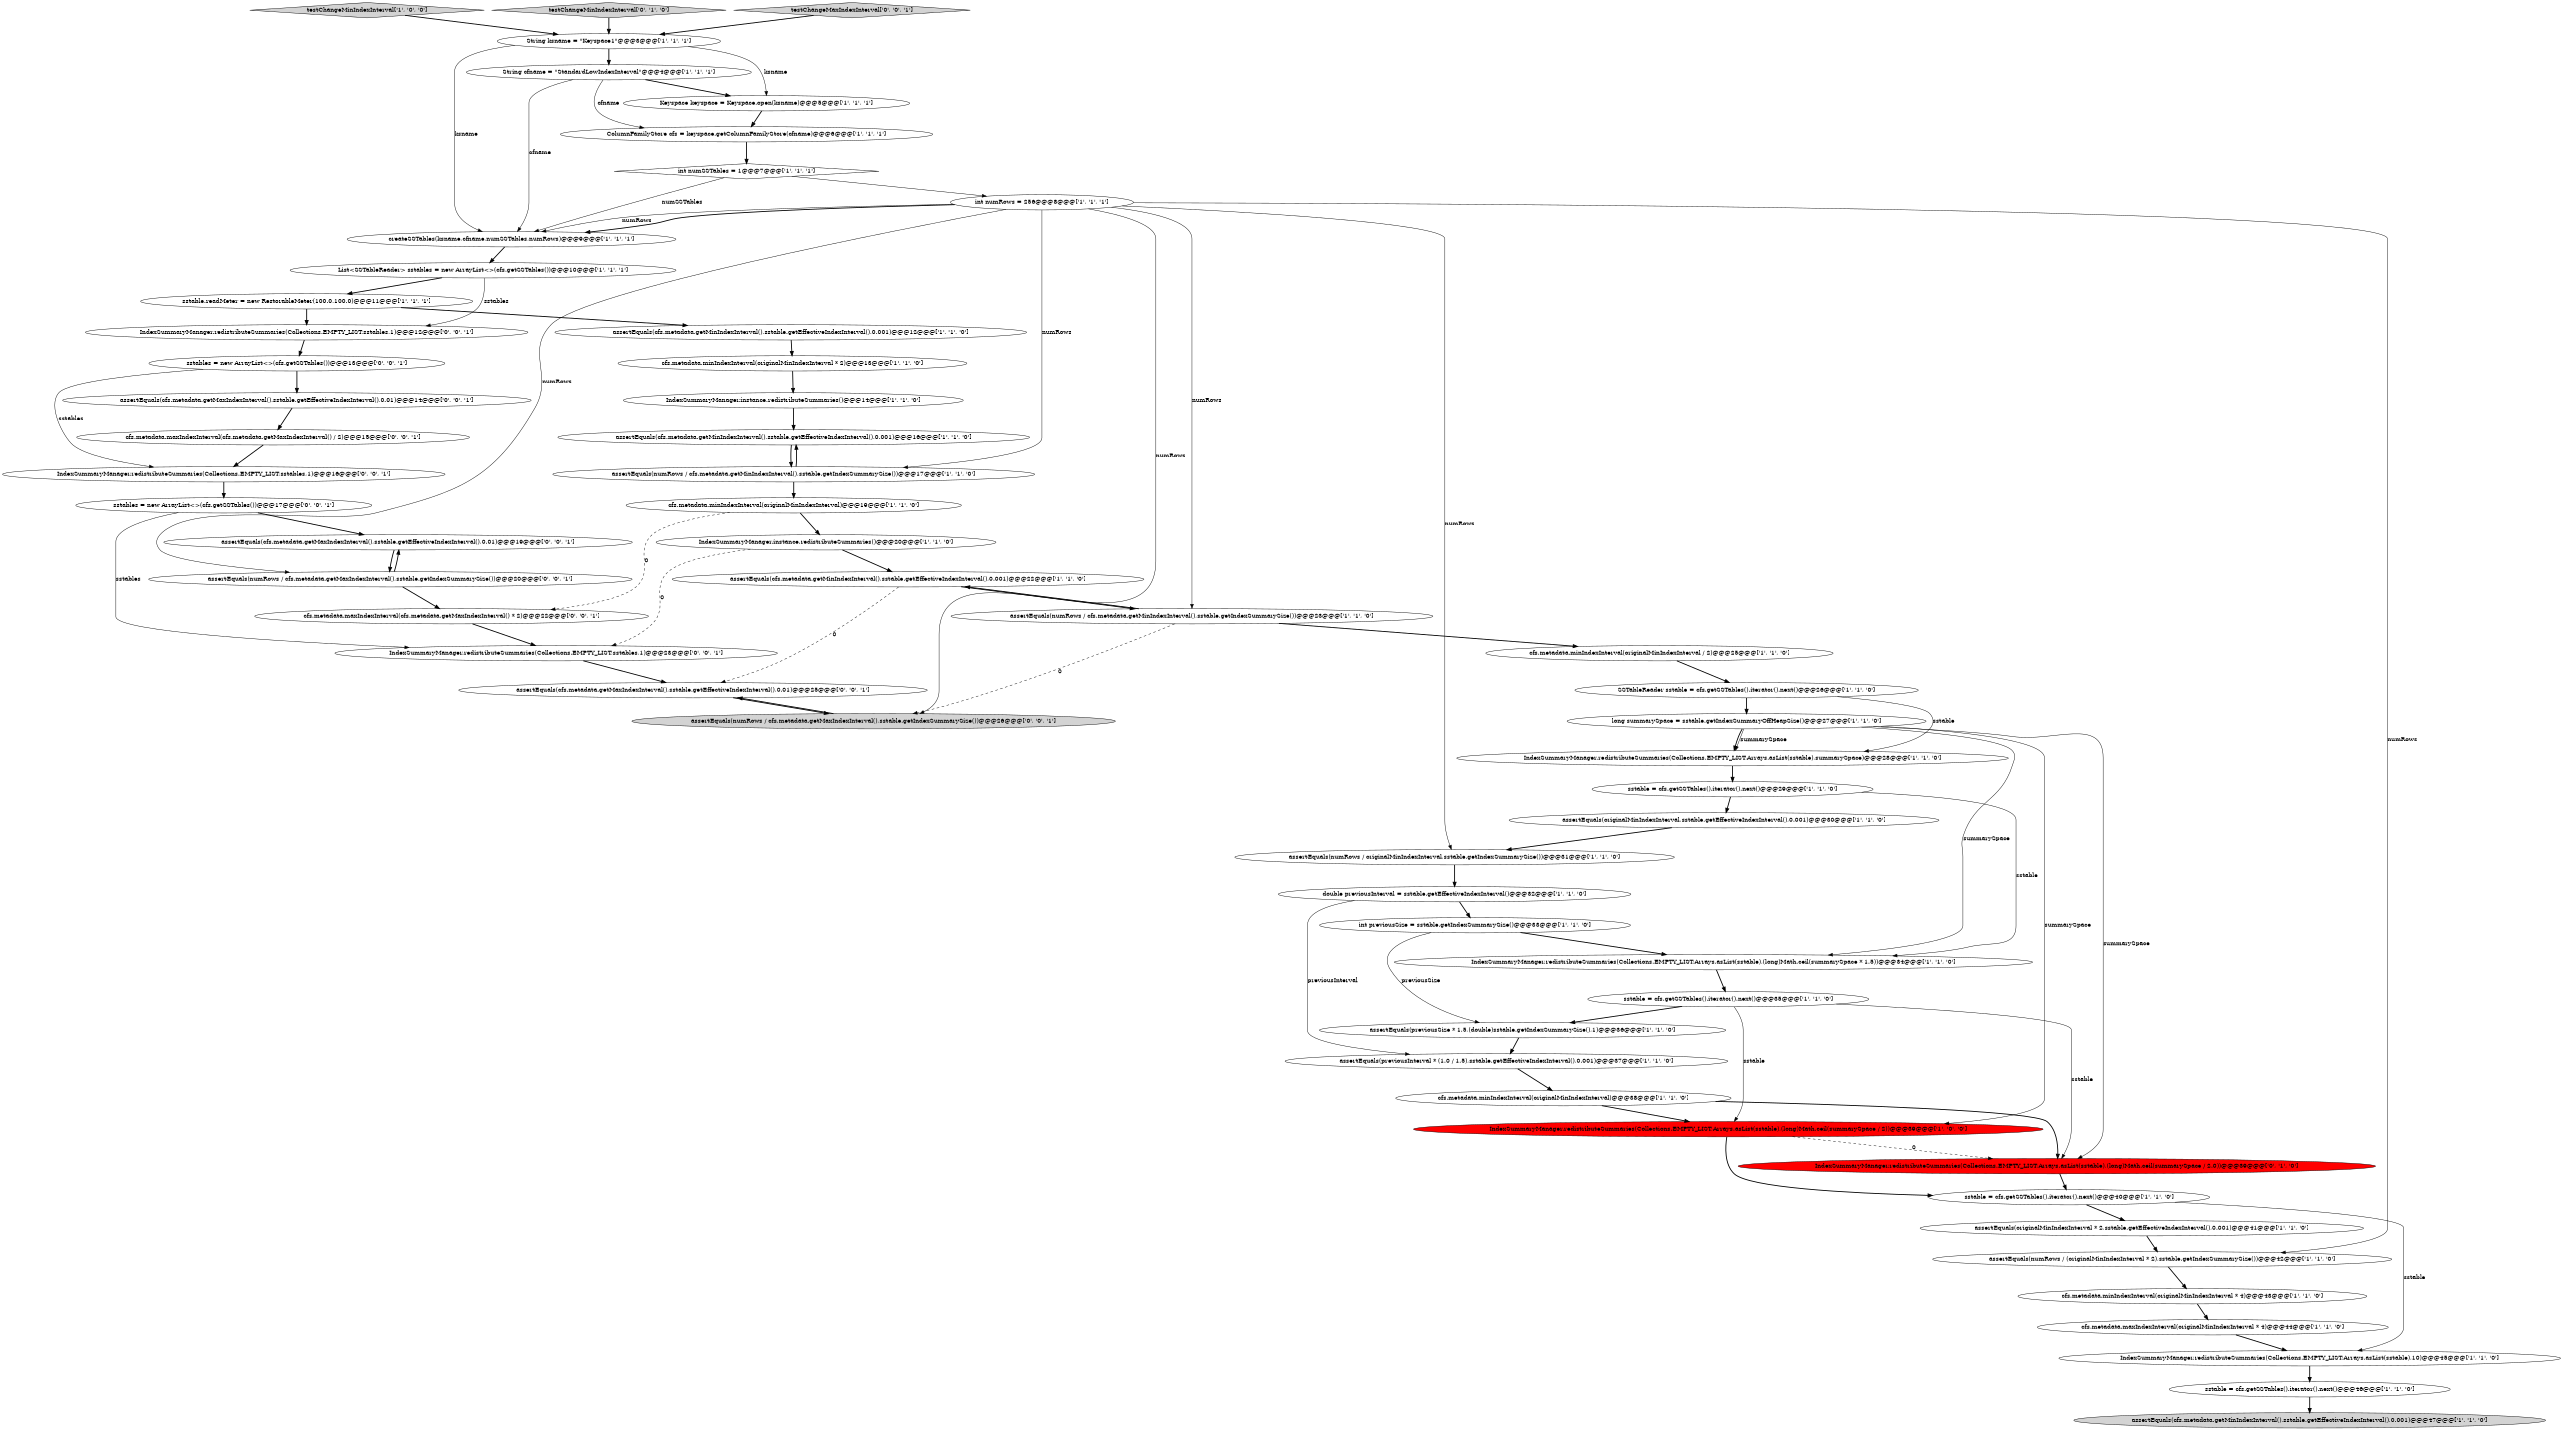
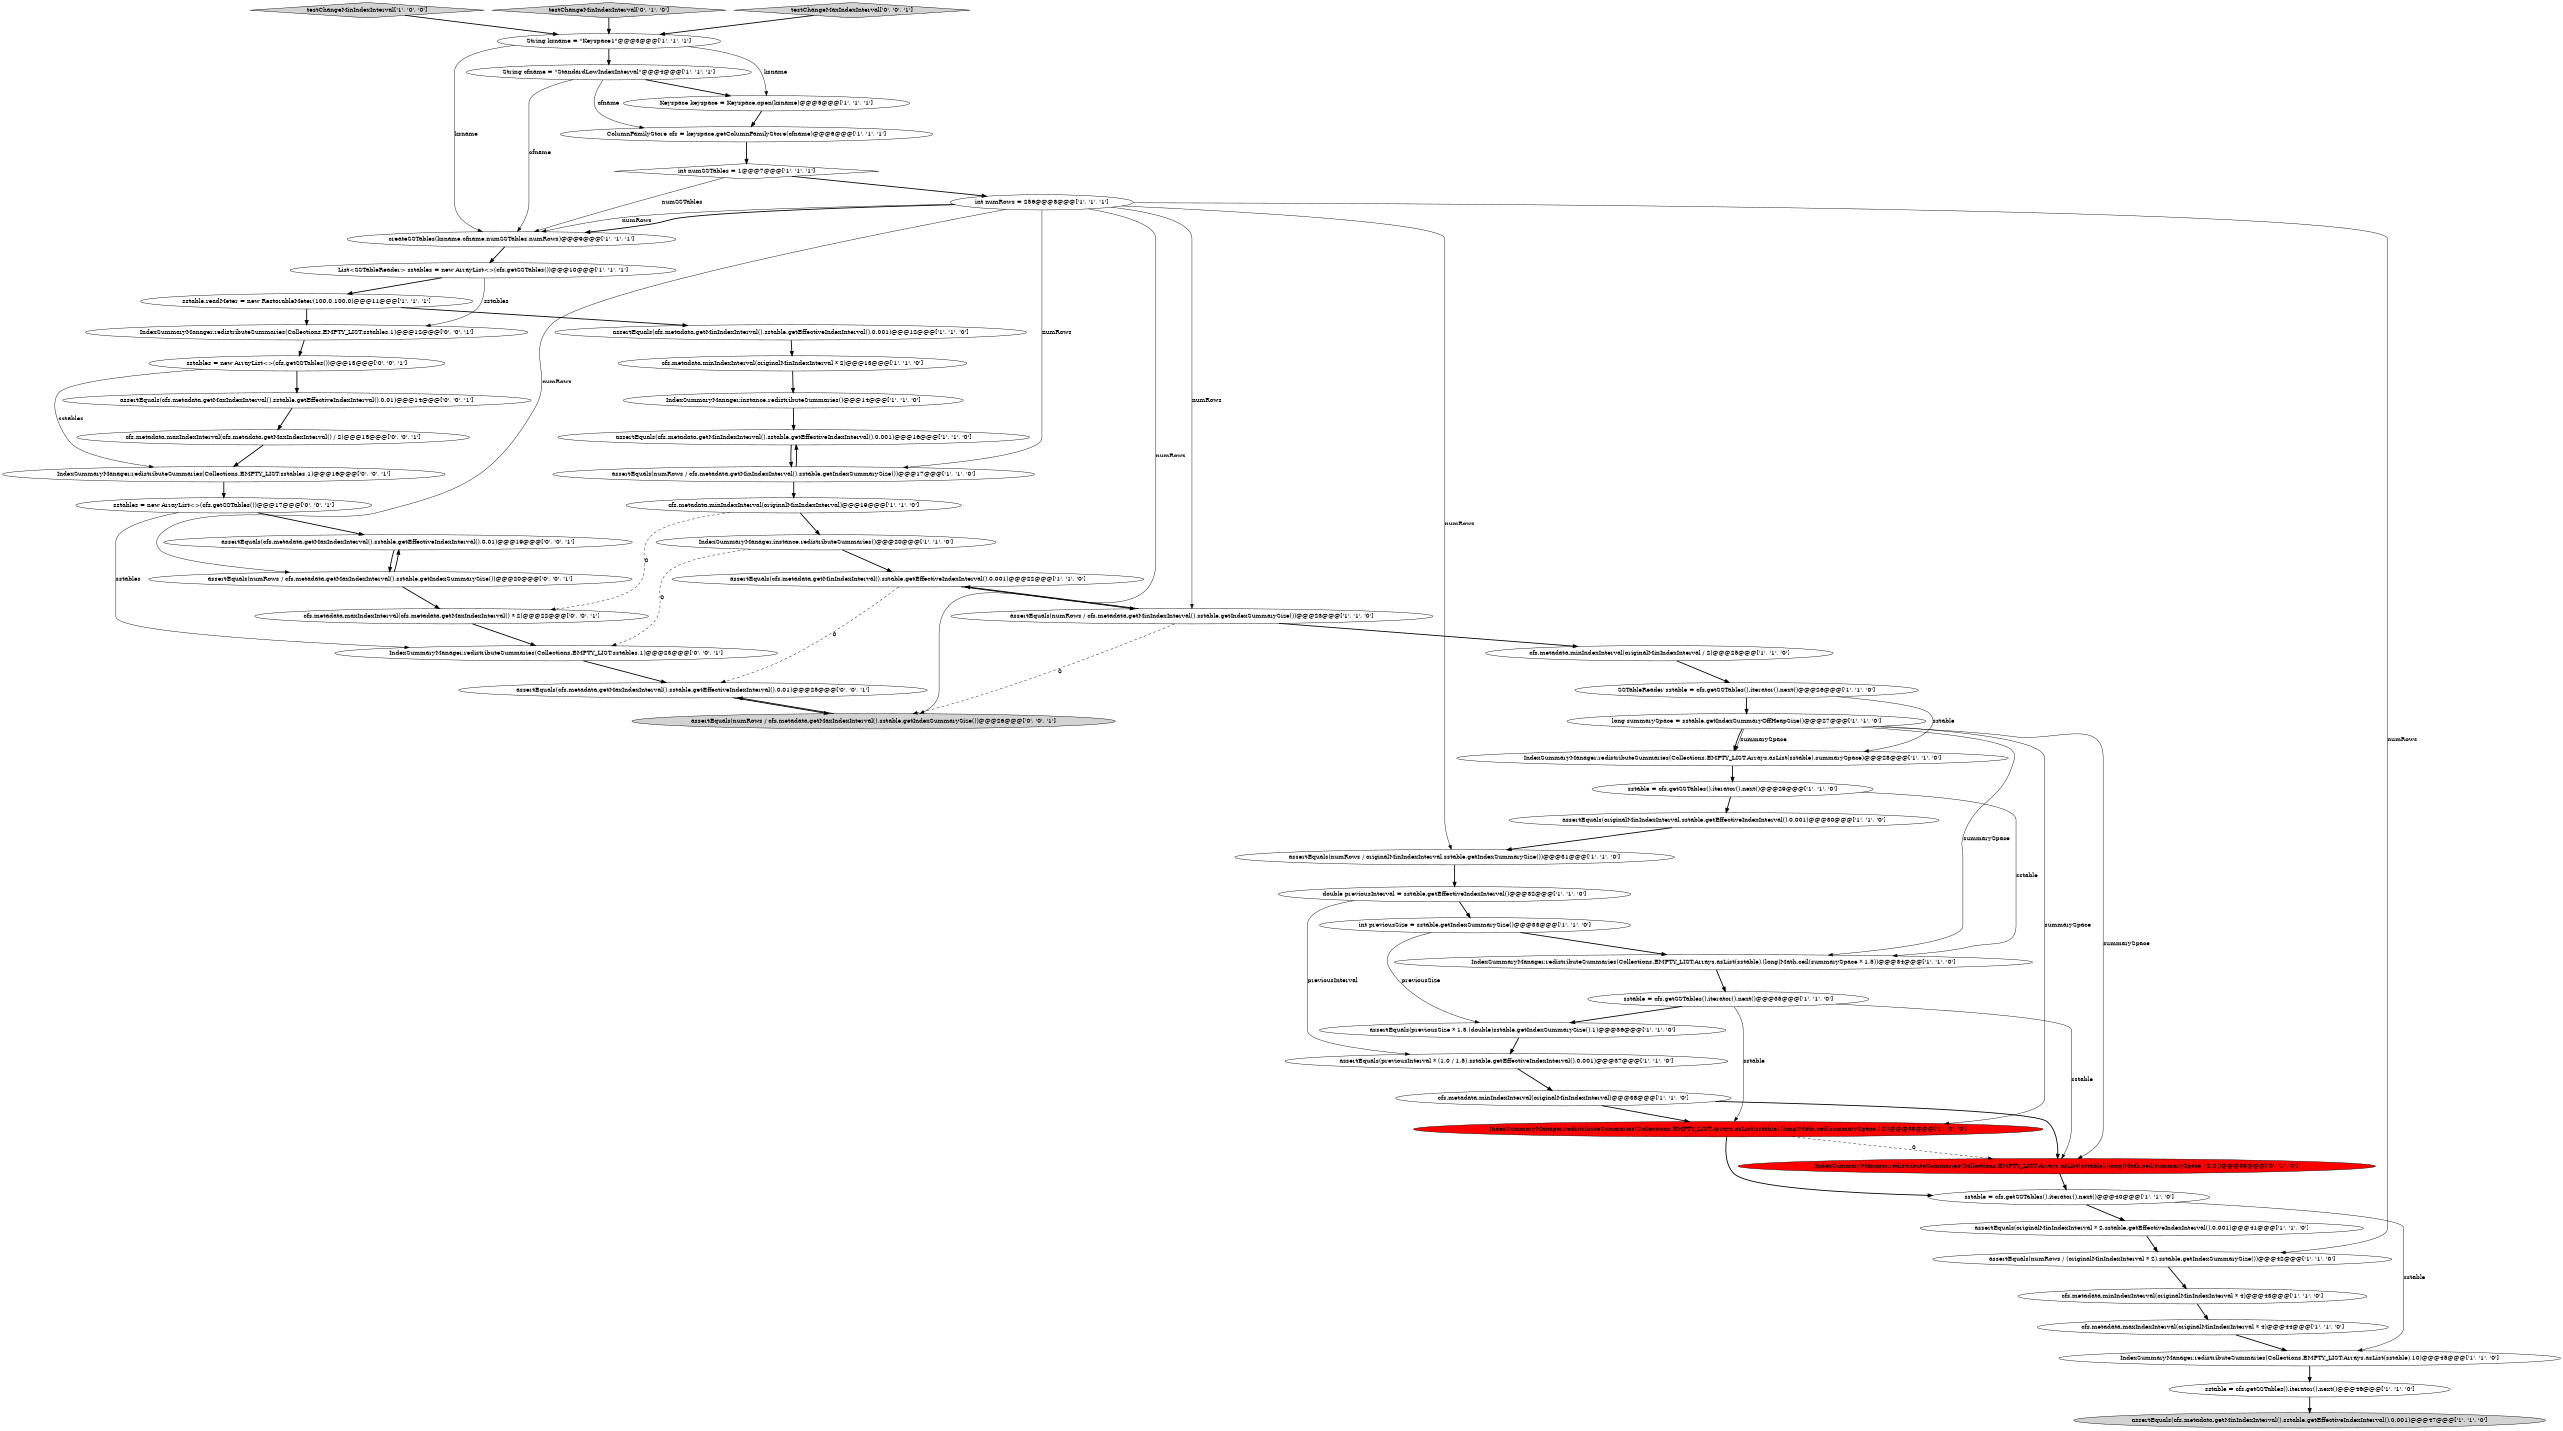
edge "int numSSTables = 1@@@7@@@['1', '1', '1']" -> "int numRows = 256@@@8@@@['1', '1', '1']": style solid -> bold
